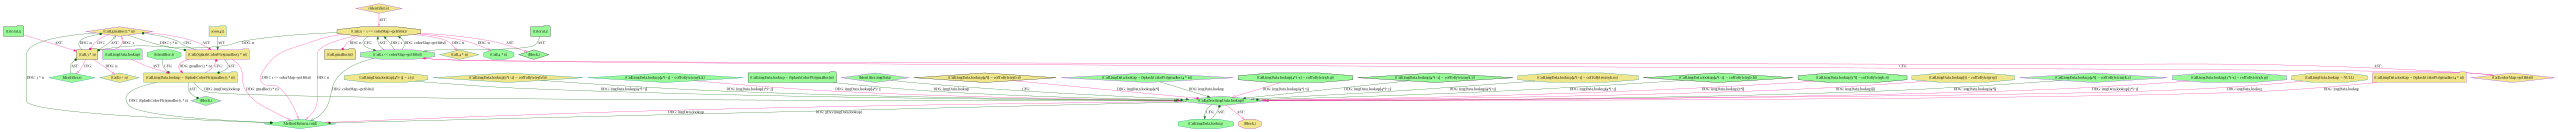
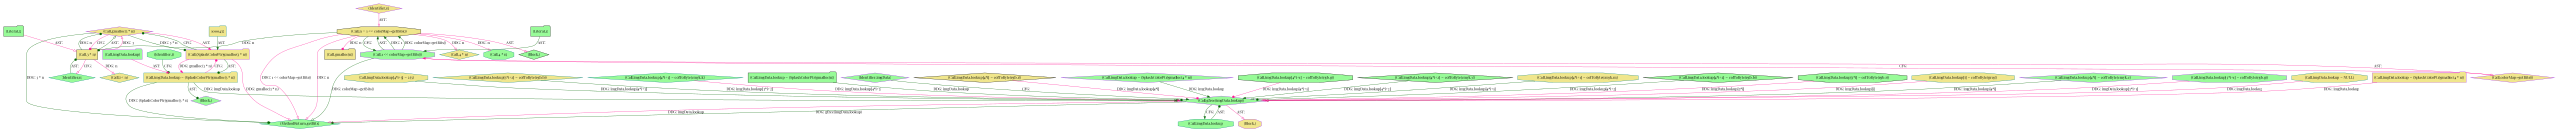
edge "(Literal,3)" -> "(Call,3 * n)": arrowhead normal -> onormal
edge "(Literal,1)" -> "(Call,1 << colorMap->getBits())": arrowhead onormal -> normal
edge "(Call,imgData.lookup[4*i+1] = colToByte(rgb.g))" -> "(Call,gfree(imgData.lookup))": arrowhead onormal -> dot
node "(MethodReturn,void)": label "(MethodReturn,void)" -> "(MethodReturn,getBits)"
